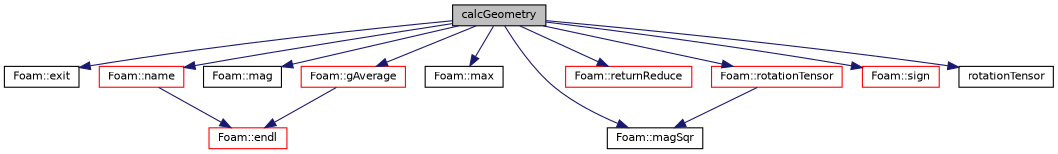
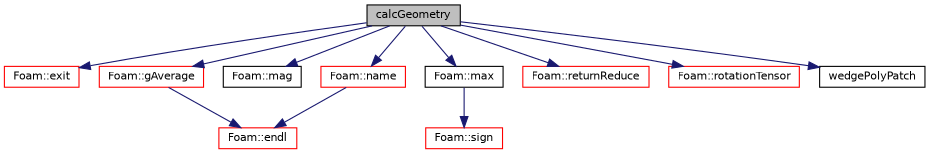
edge "calcGeometry" -> "Foam::sign": now "Foam::max" -> "Foam::sign"
node "Foam::exit": color black -> red
node "rotationTensor": label "rotationTensor" -> "wedgePolyPatch"
node "Foam::magSqr": removed
